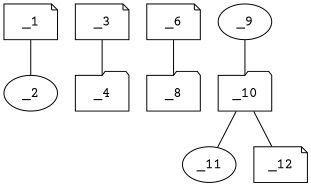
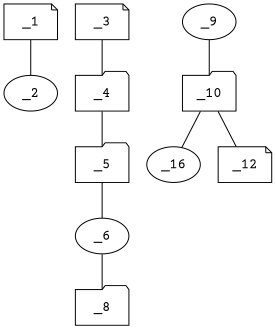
node "_6": shape note -> ellipse
node "_5": added
node "_11": label "_11" -> "_16"
